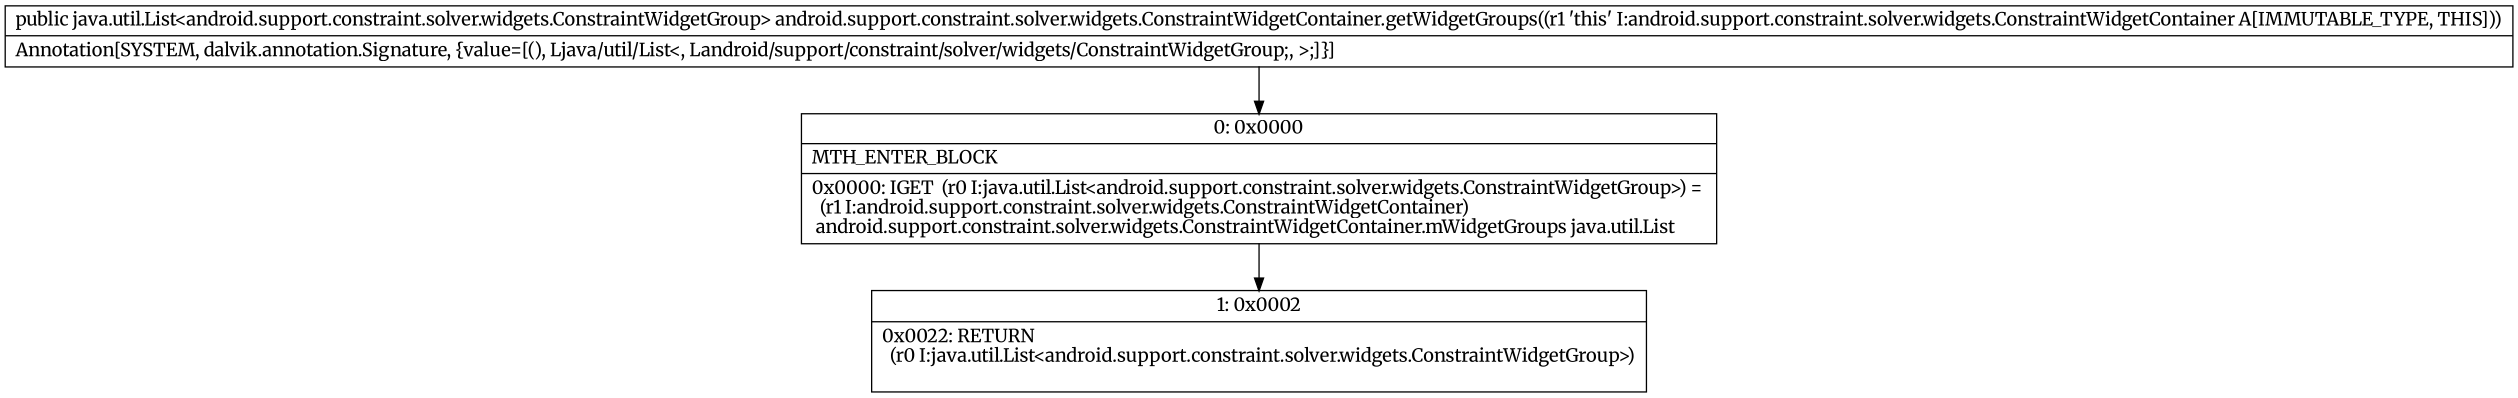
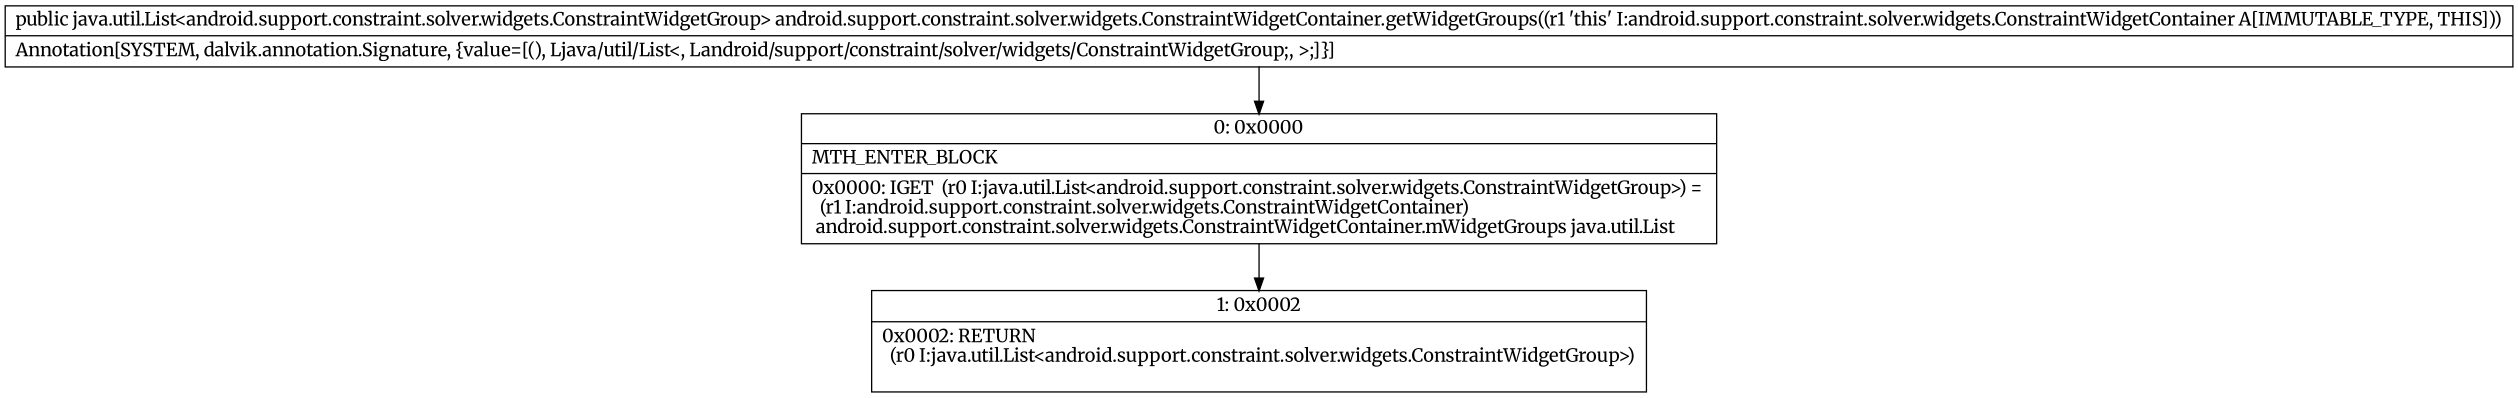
node "1: 0x0002": text "0x0022: RETURN" -> "0x0002: RETURN"
